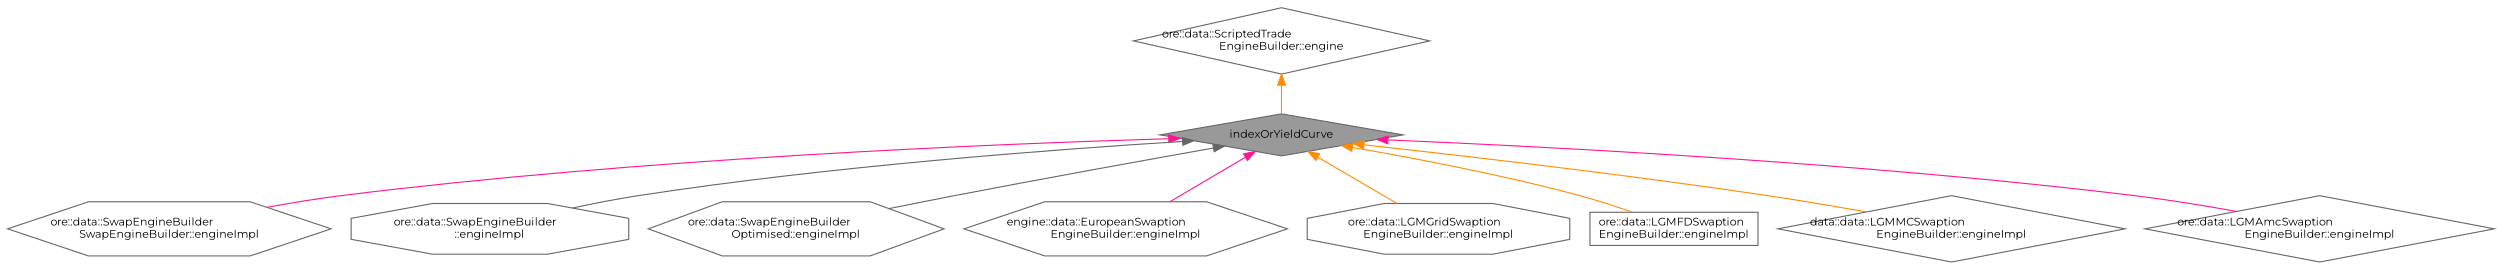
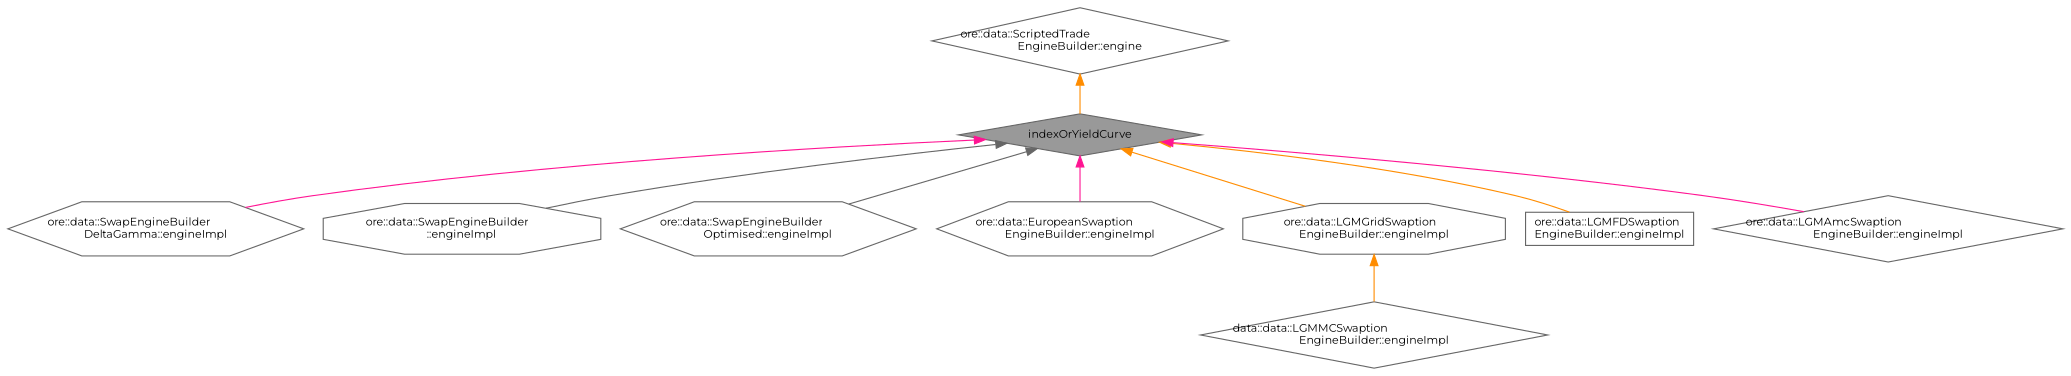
edge "data::data::LGMMCSwaption EngineBuilder::engineImpl" -> "indexOrYieldCurve": now "data::data::LGMMCSwaption EngineBuilder::engineImpl" -> "ore::data::LGMGridSwaption EngineBuilder::engineImpl"
node "ore::data::SwapEngineBuilder SwapEngineBuilder::engineImpl": label "ore::data::SwapEngineBuilder SwapEngineBuilder::engineImpl" -> "ore::data::SwapEngineBuilder DeltaGamma::engineImpl"
node "engine::data::EuropeanSwaption EngineBuilder::engineImpl": label "engine::data::EuropeanSwaption EngineBuilder::engineImpl" -> "ore::data::EuropeanSwaption EngineBuilder::engineImpl"
